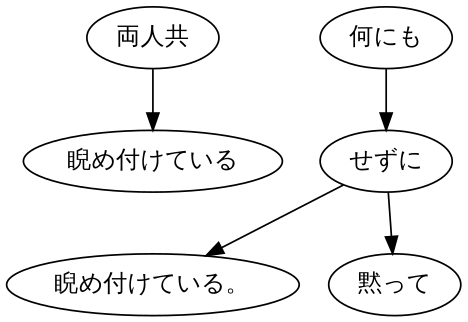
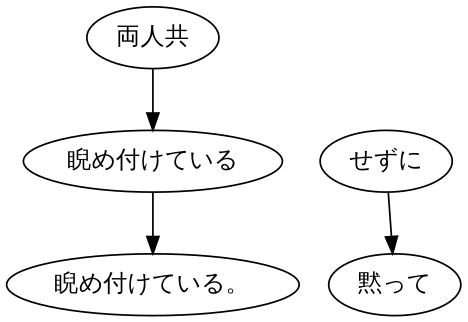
node "何にも": removed
edge "せずに" -> "睨め付けている。": now "睨め付けている" -> "睨め付けている。"
